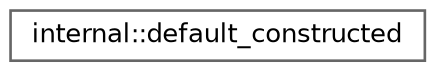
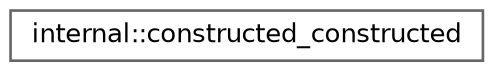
node "internal::default_constructed": label "internal::default_constructed" -> "internal::constructed_constructed"
